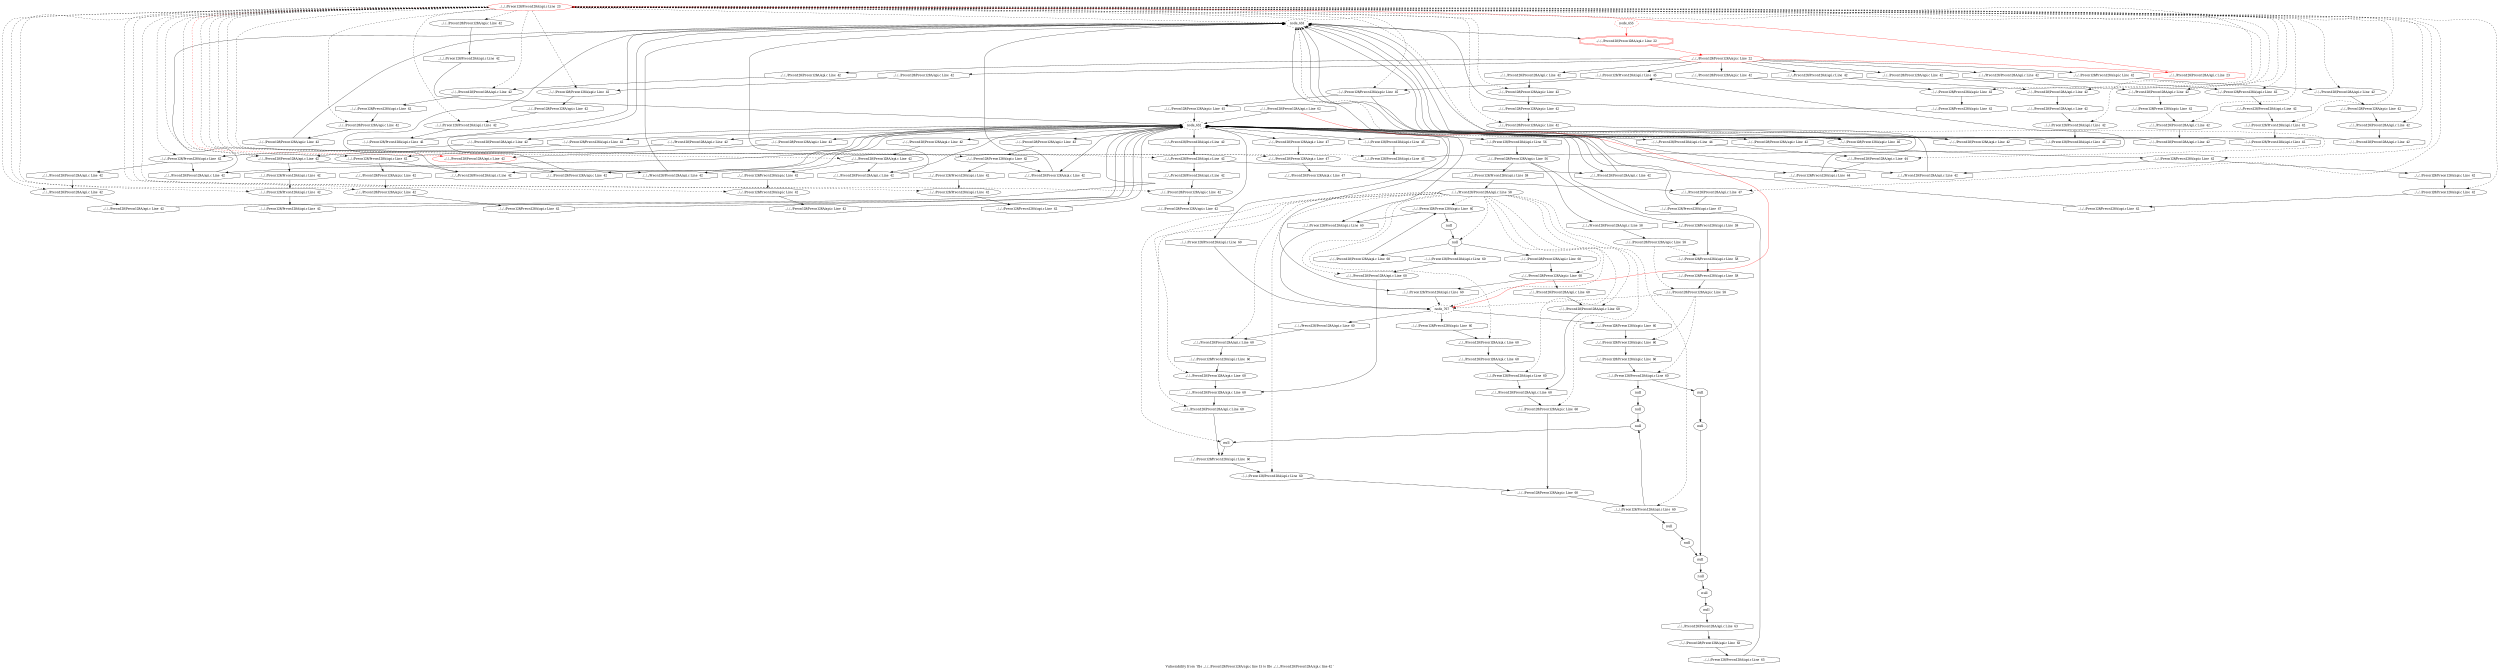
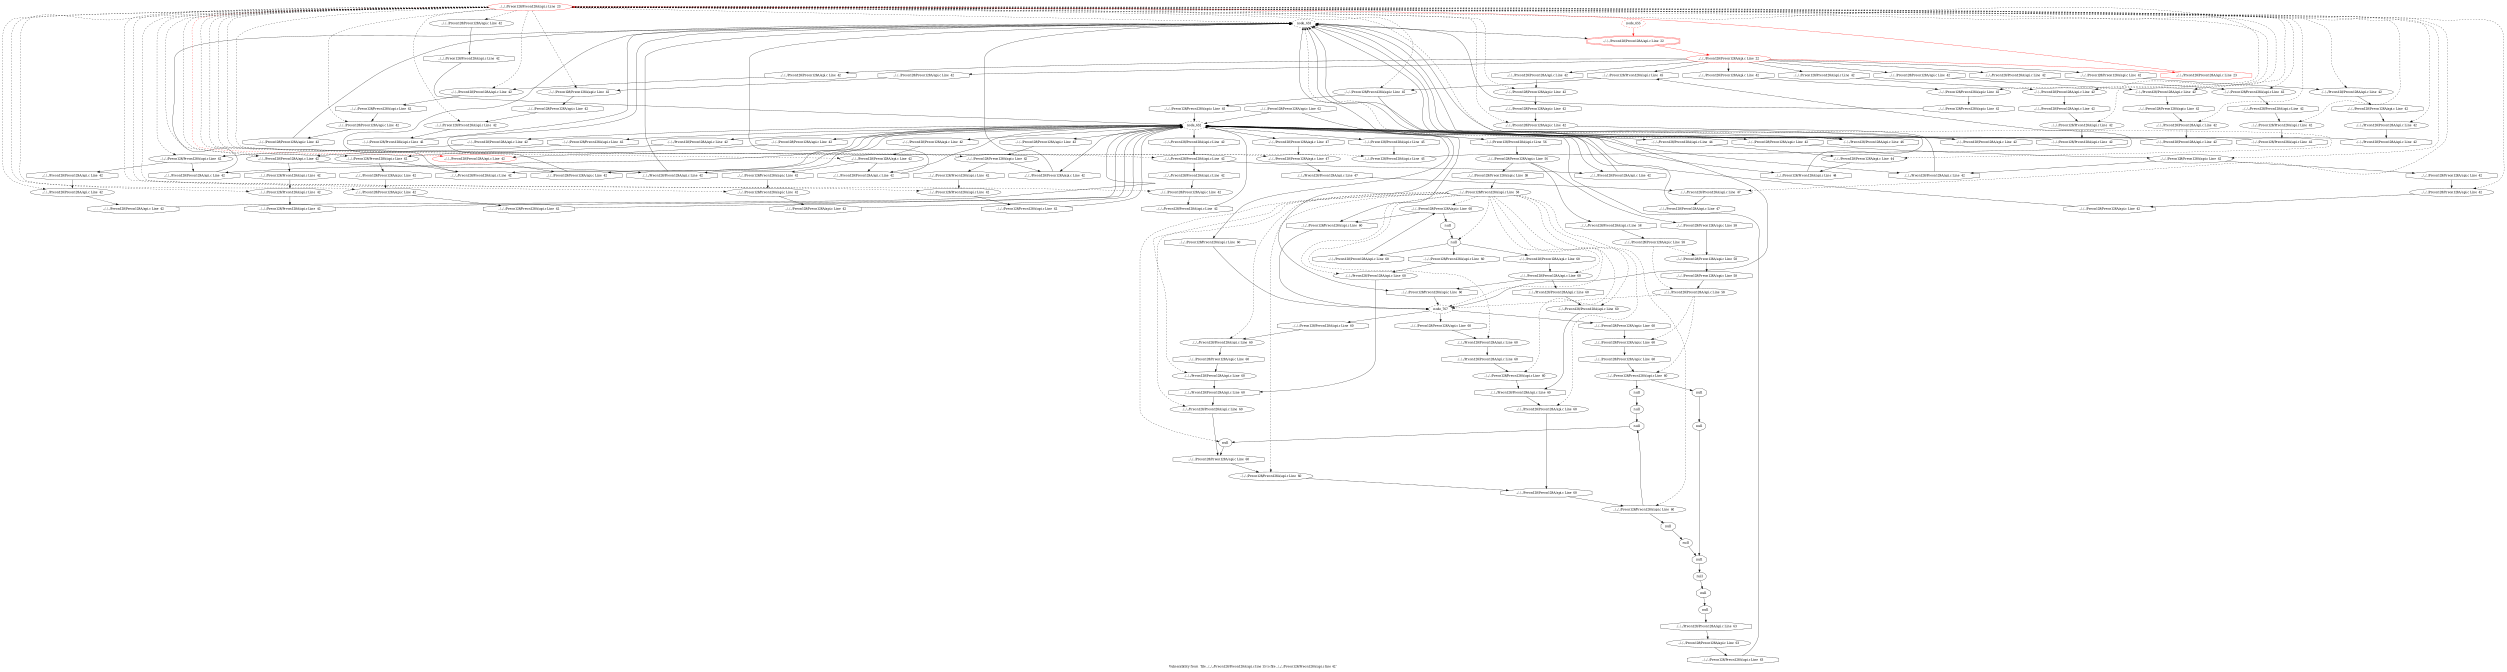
node "../../../Preon128/Preon128A/api.c Line  46": shape ellipse -> octagon
edge "../../../Preon128/Preon128A/api.c Line  62" -> "node_767": color red -> black
